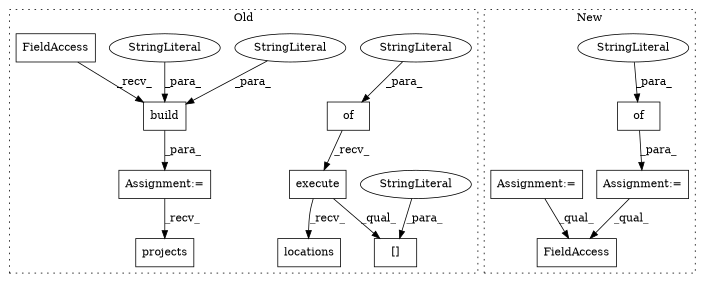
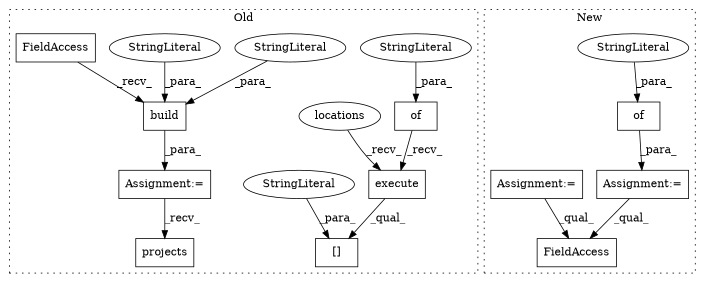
edge "execute" -> "locations": reversed
node "locations": shape box -> ellipse
